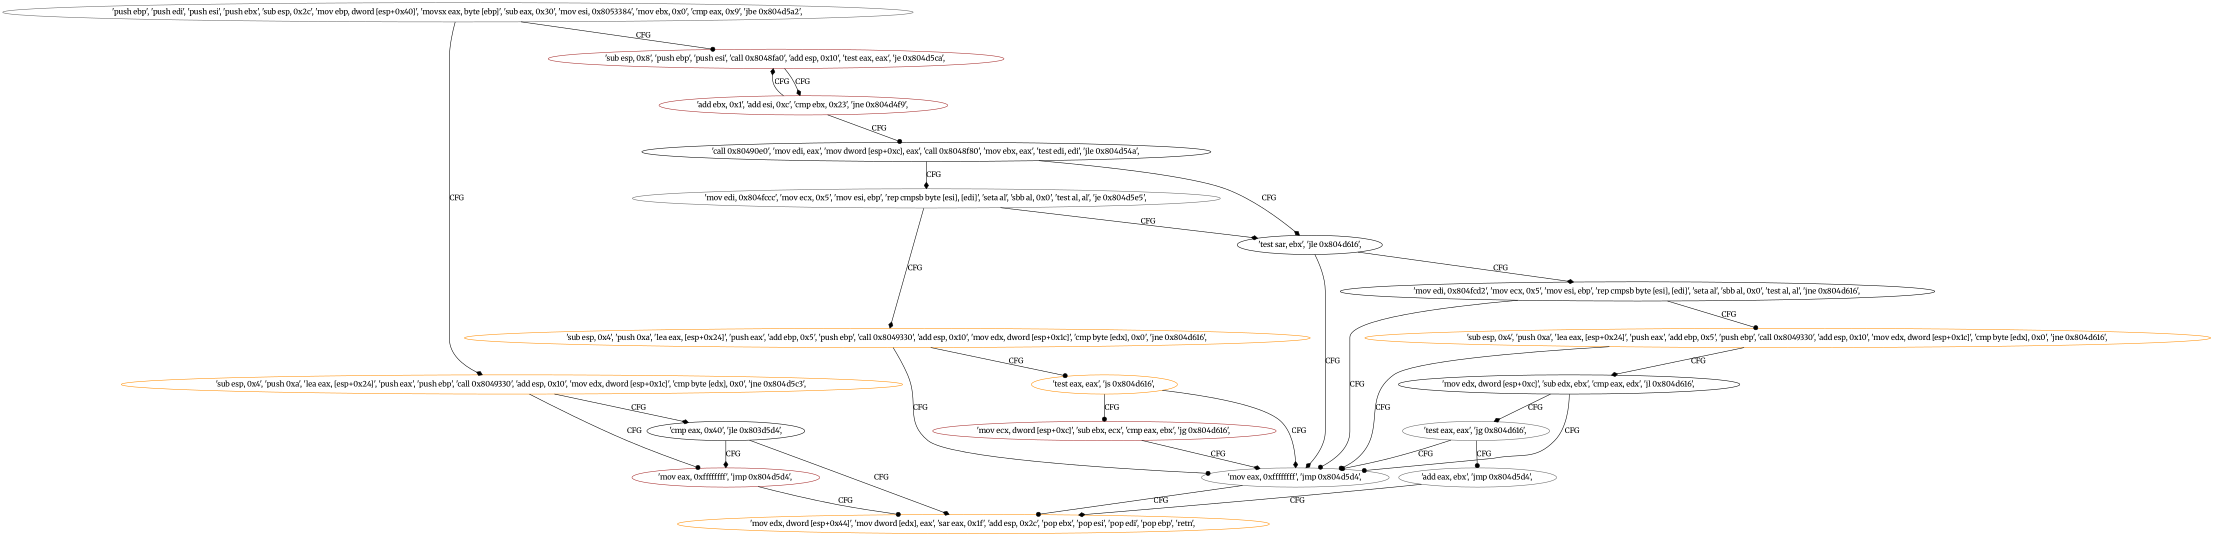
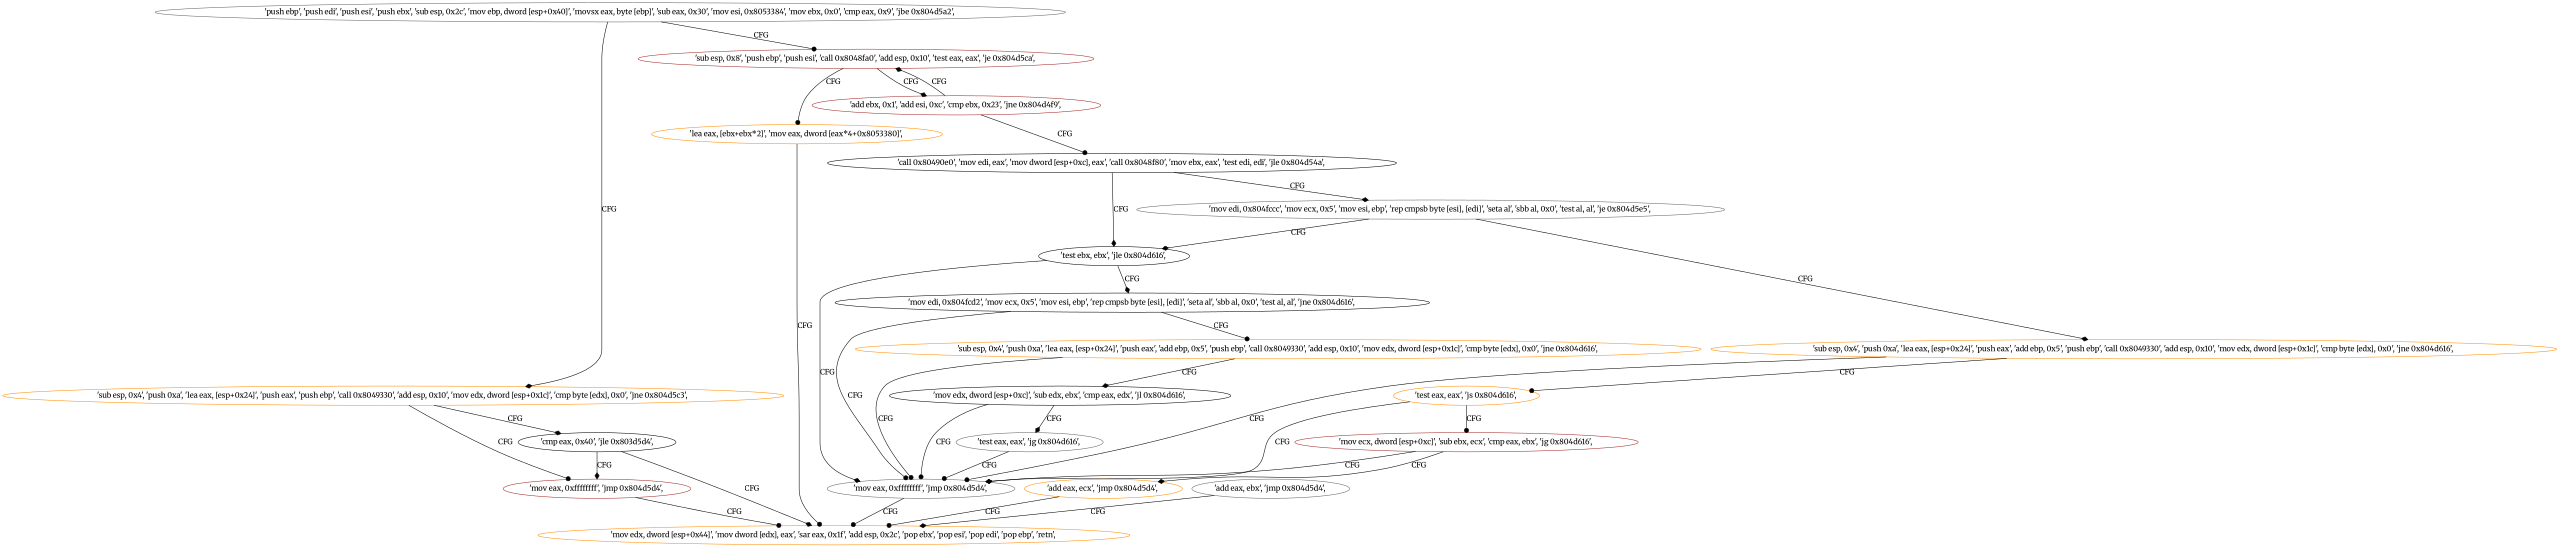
node "'lea eax, [ebx+ebx*2]', 'mov eax, dword [eax*4+0x8053380]',": added
node "'test sar, ebx', 'jle 0x804d616',": label "'test sar, ebx', 'jle 0x804d616'," -> "'test ebx, ebx', 'jle 0x804d616',"
edge "'test eax, eax', 'jg 0x804d616'," -> "'add eax, ebx', 'jmp 0x804d5d4',": removed, label "CFG"
node "'add eax, ecx', 'jmp 0x804d5d4',": added
